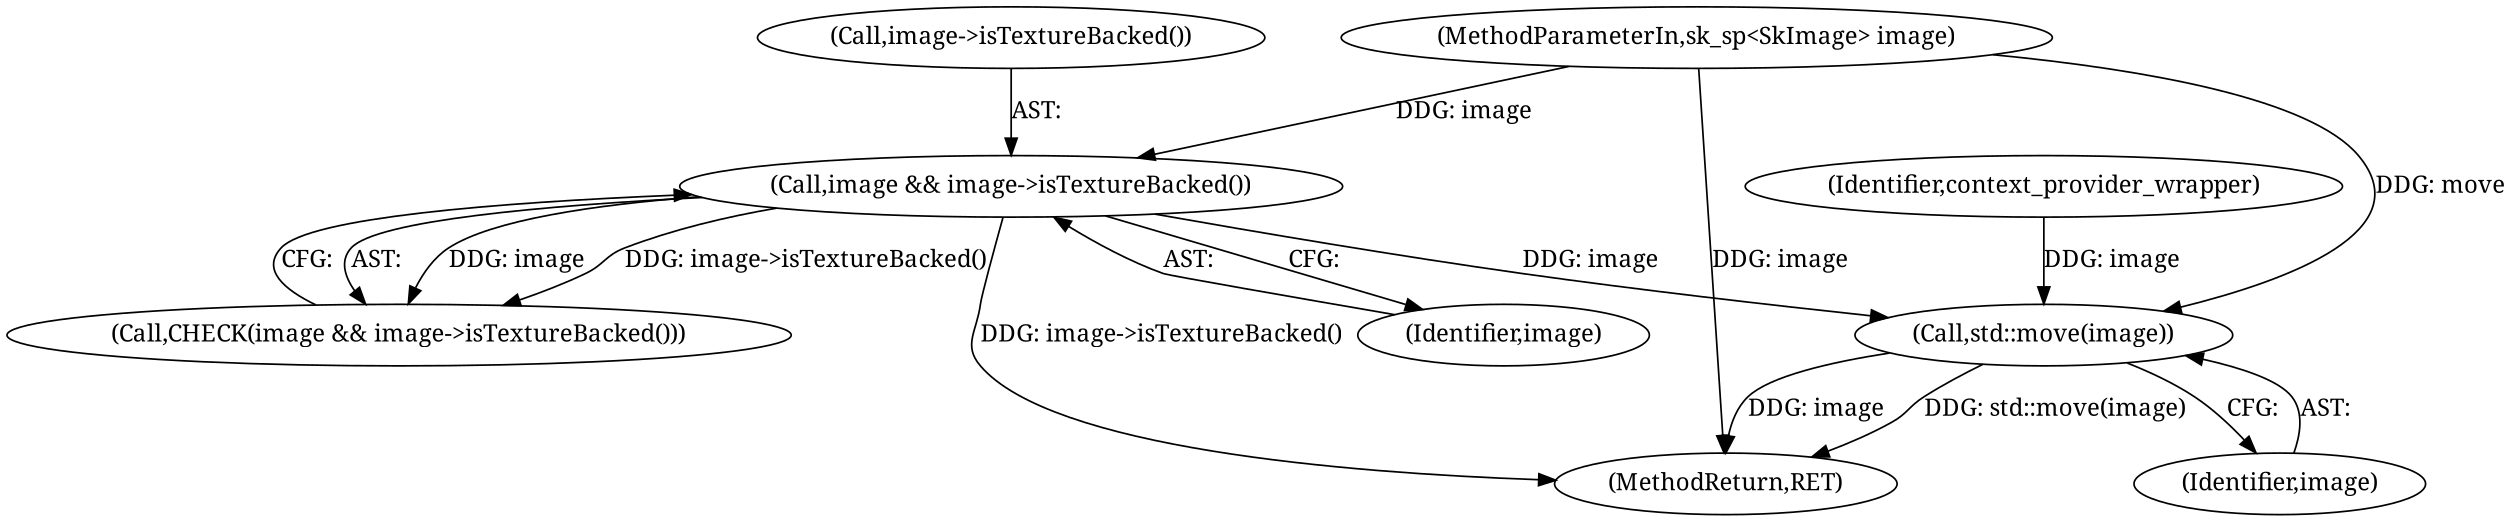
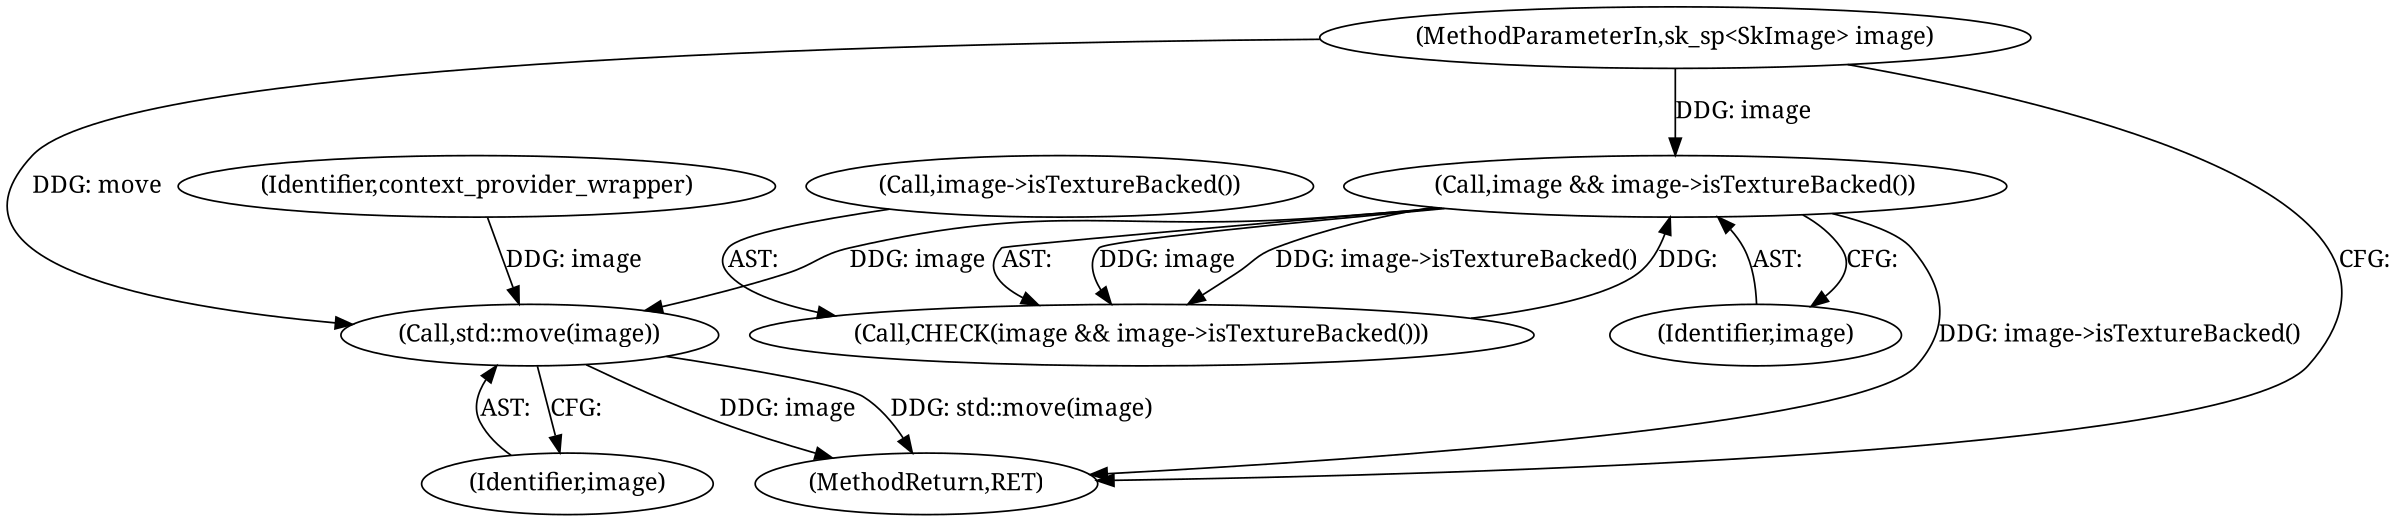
edge "(Call,image->isTextureBacked())" -> "(Call,image && image->isTextureBacked())": now "(Call,image->isTextureBacked())" -> "(Call,CHECK(image && image->isTextureBacked()))"
edge "(Call,CHECK(image && image->isTextureBacked()))" -> "(Call,image && image->isTextureBacked())": label "CFG: " -> "DDG: "
edge "(MethodParameterIn,sk_sp<SkImage> image)" -> "(MethodReturn,RET)": label "DDG: image" -> "CFG: "
